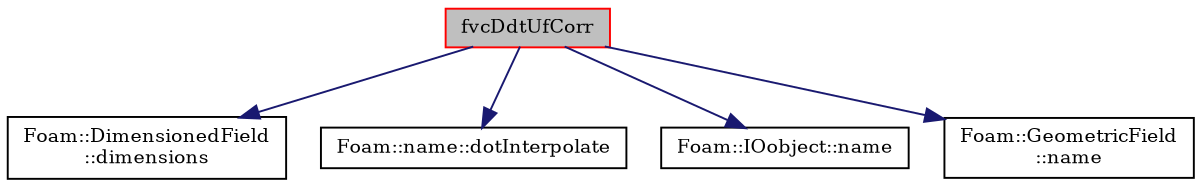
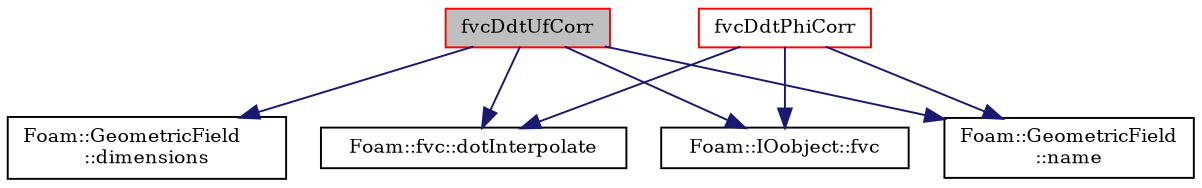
node "fvcDdtPhiCorr": added
node "Foam::DimensionedField ::dimensions": label "Foam::DimensionedField ::dimensions" -> "Foam::GeometricField ::dimensions"
node "Foam::name::dotInterpolate": label "Foam::name::dotInterpolate" -> "Foam::fvc::dotInterpolate"
node "Foam::IOobject::name": label "Foam::IOobject::name" -> "Foam::IOobject::fvc"
